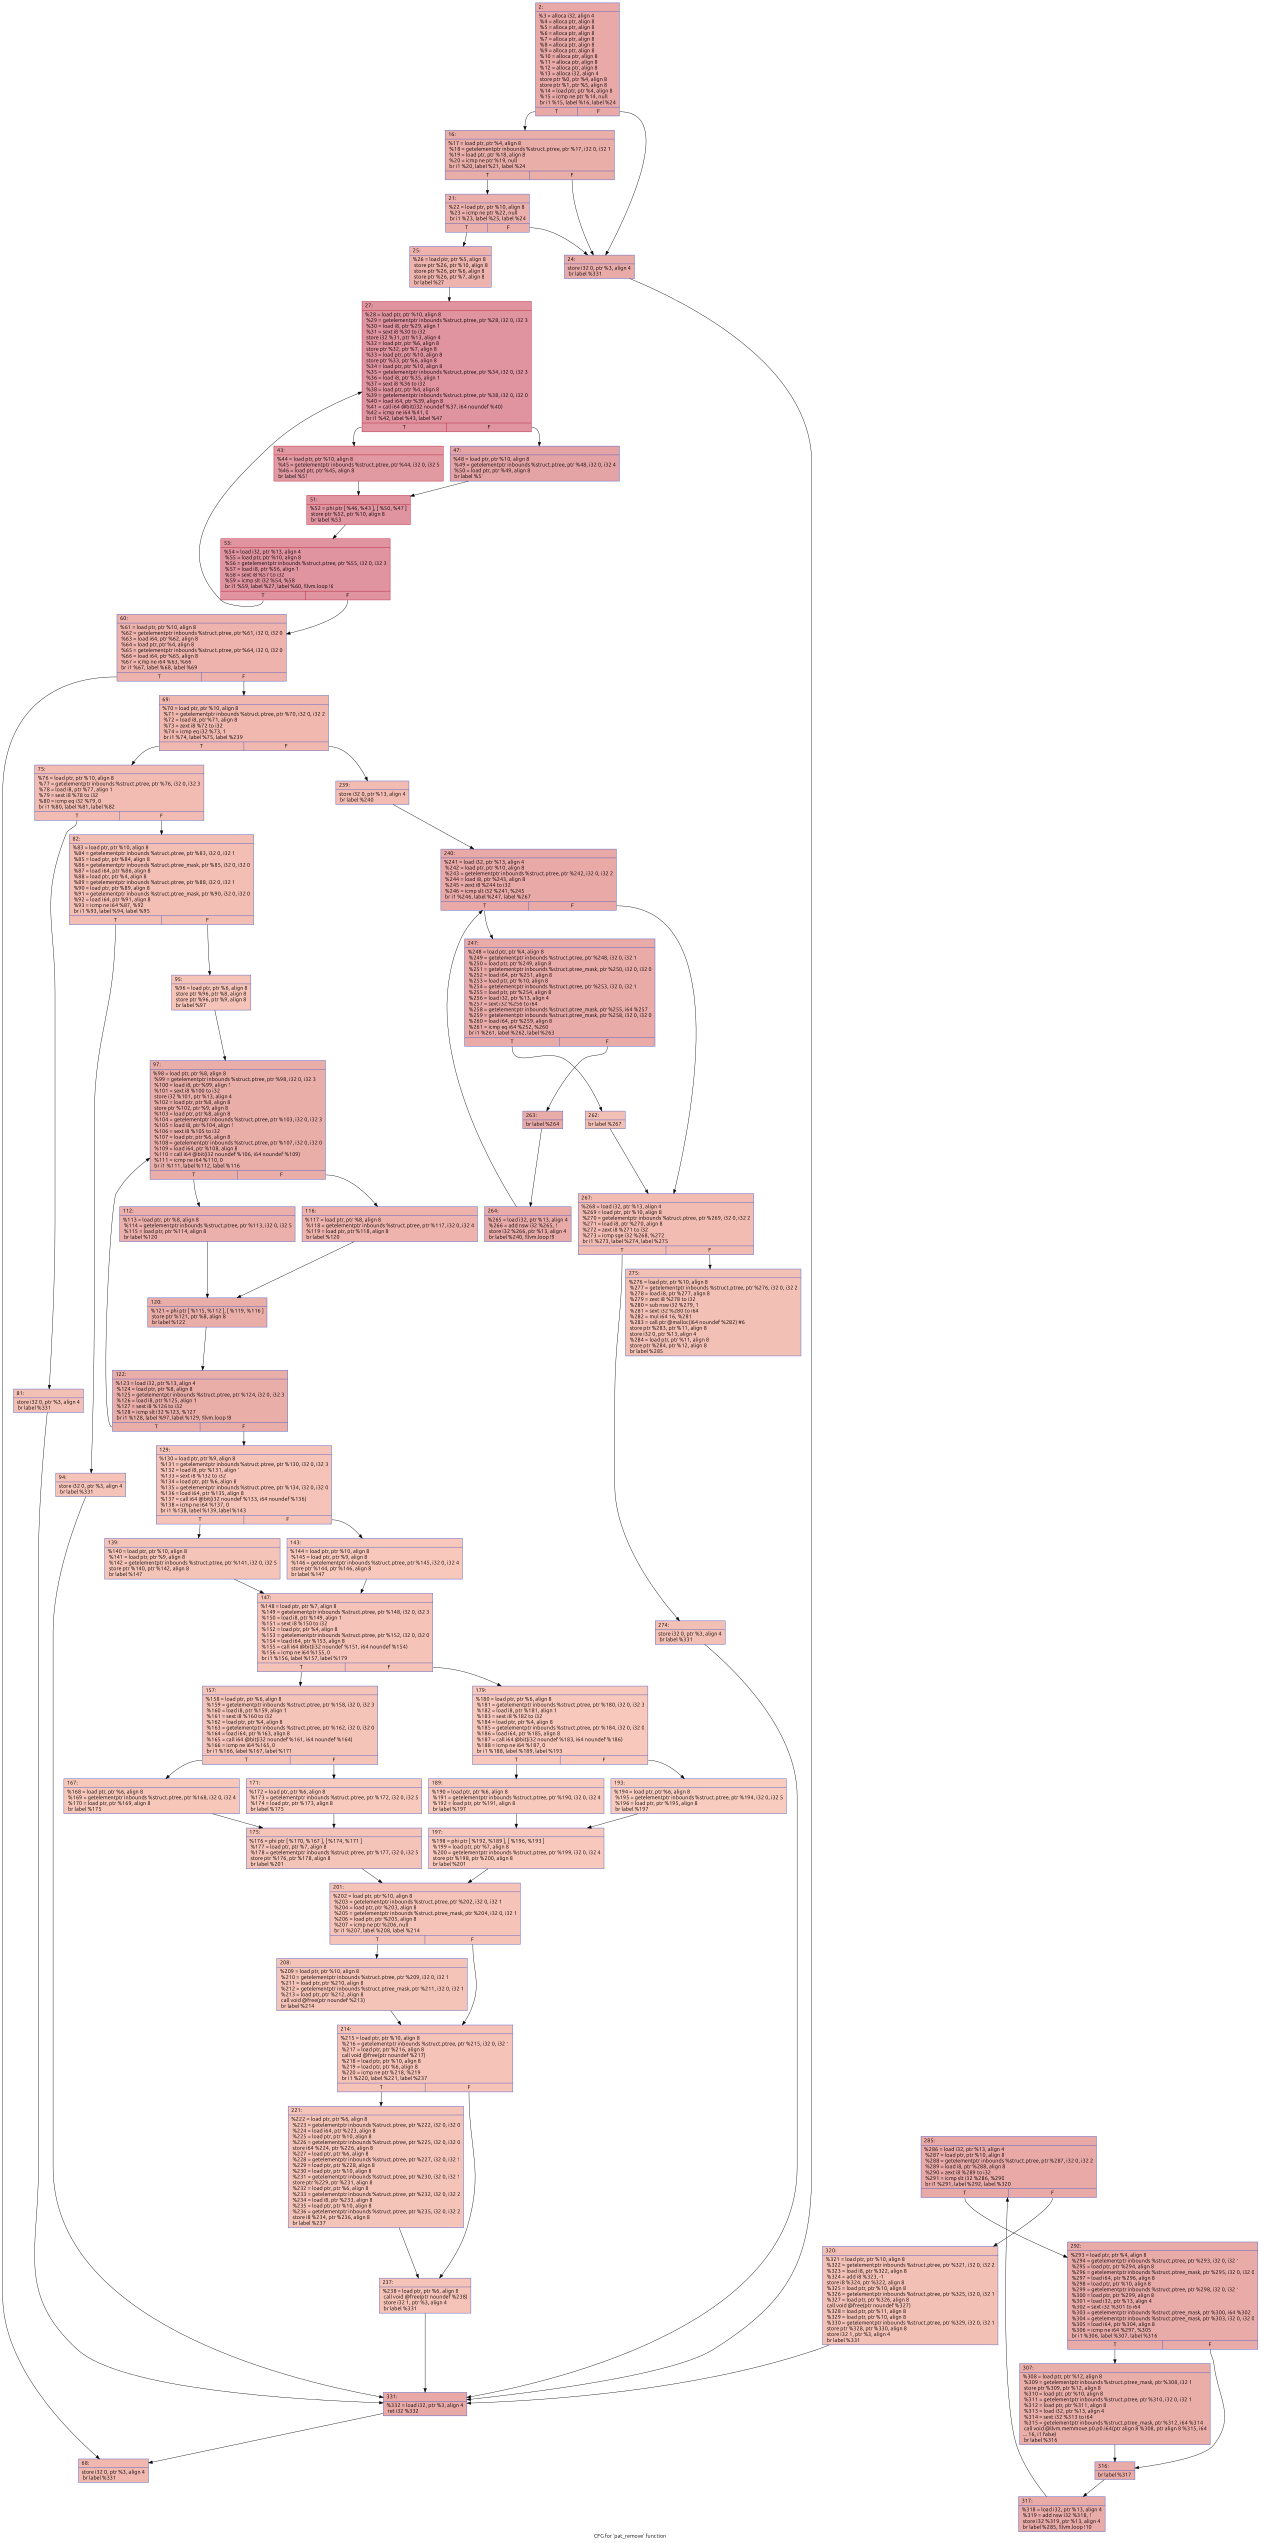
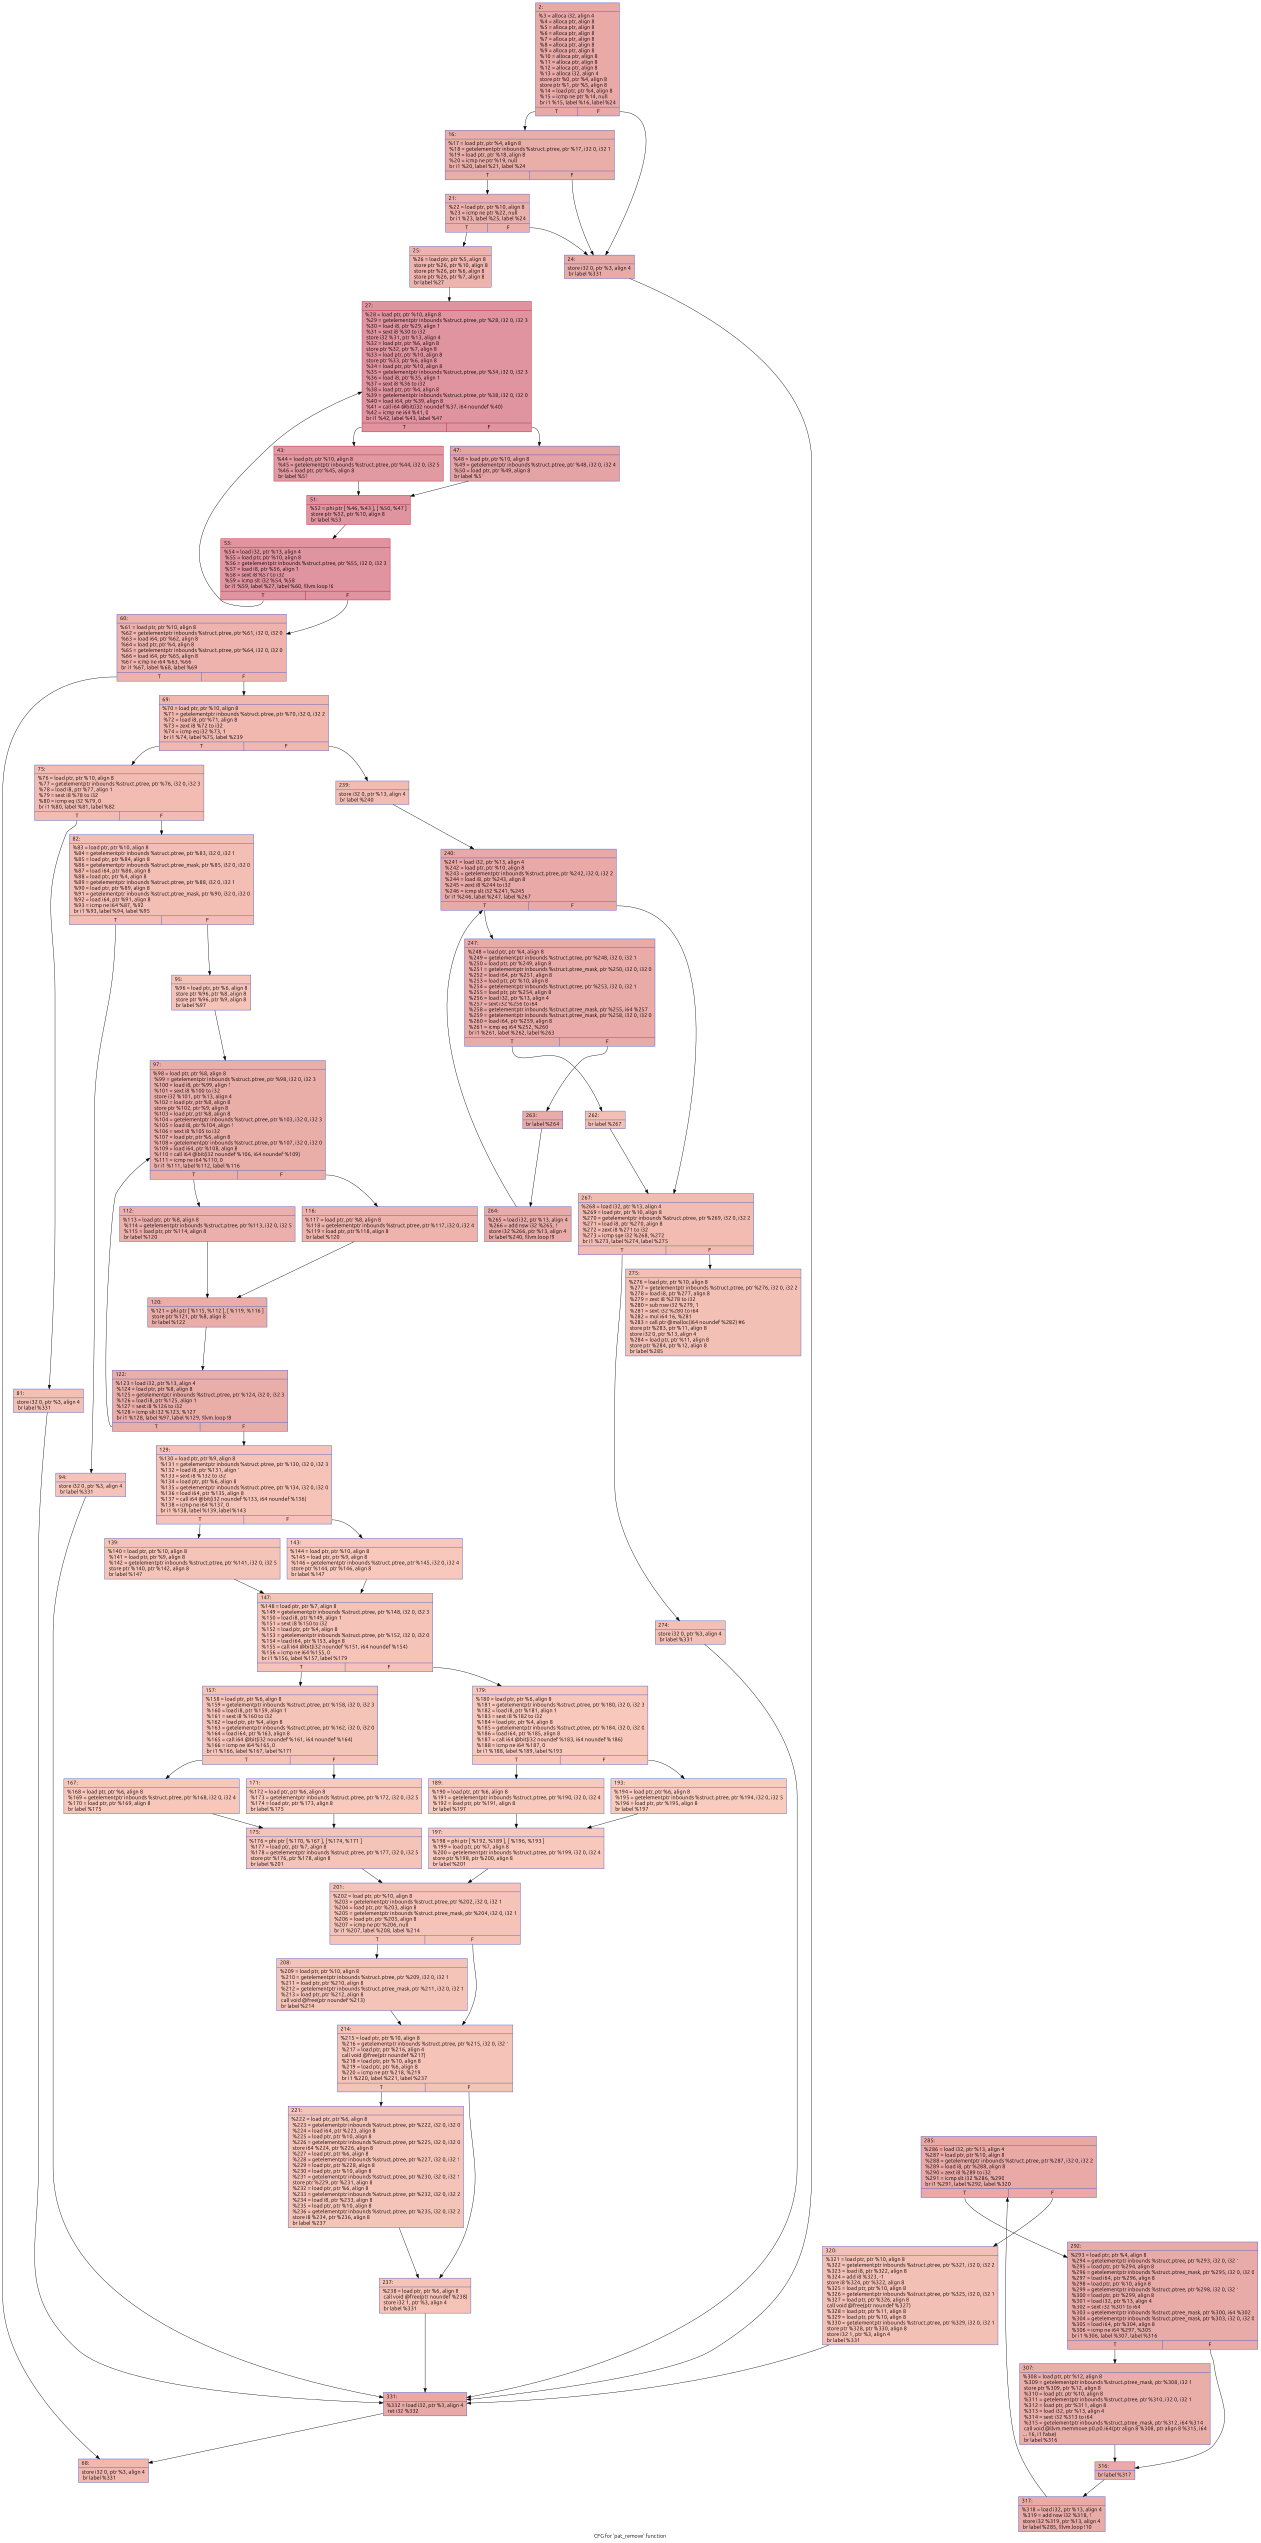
node "214:": text "%217 = load ptr, ptr %216, align 8" -> "%217 = load ptr, ptr %216, align 4"
